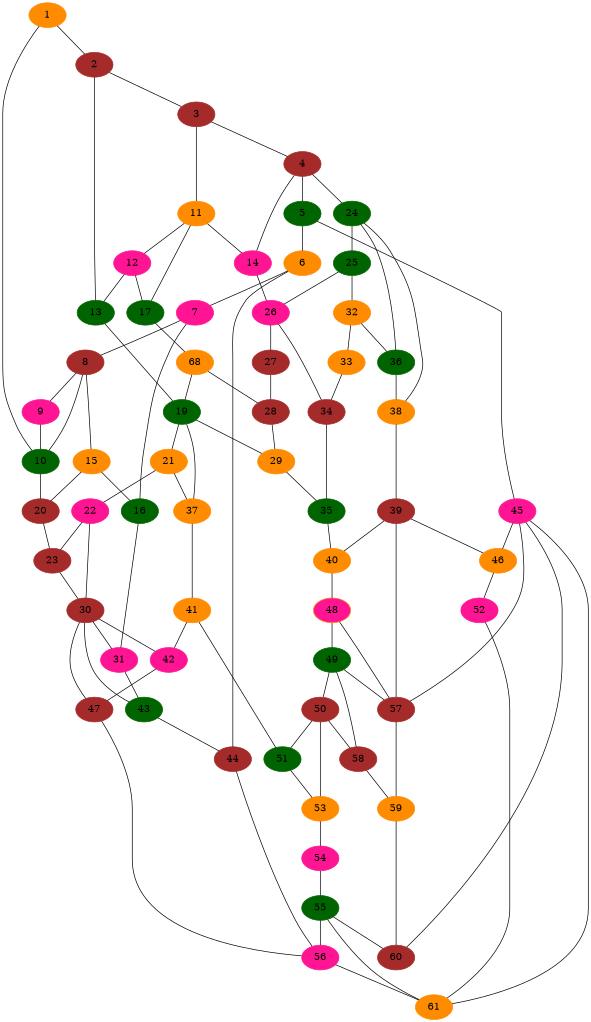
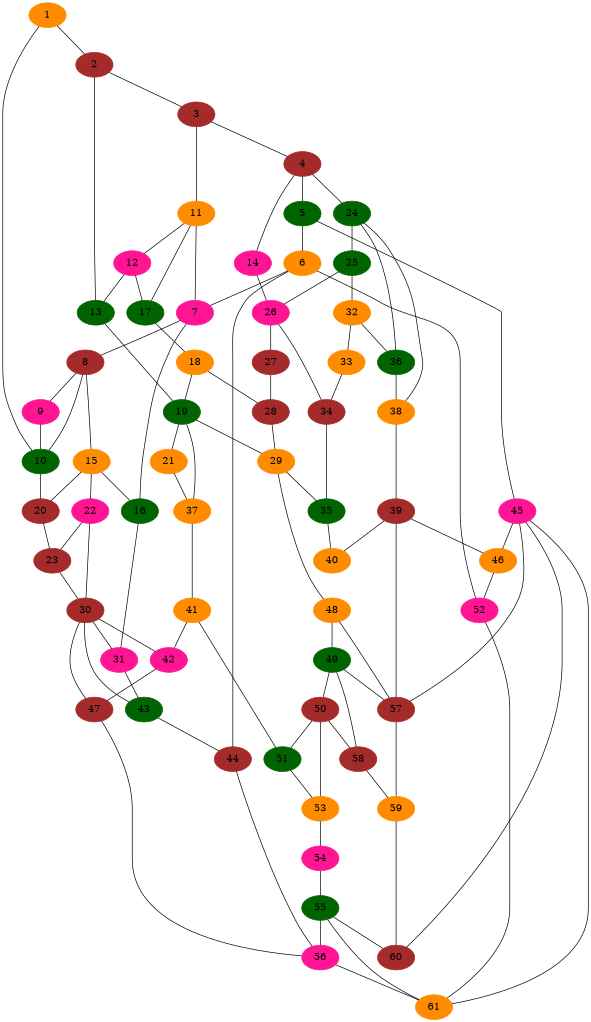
edge "11" -- "14": now "11" -- "7"
node "68": label "68" -> "18"
edge "6" -- "52": added
edge "21" -- "22": now "15" -- "22"
edge "40" -- "48": now "29" -- "48"
node "48": fillcolor deeppink -> darkorange
